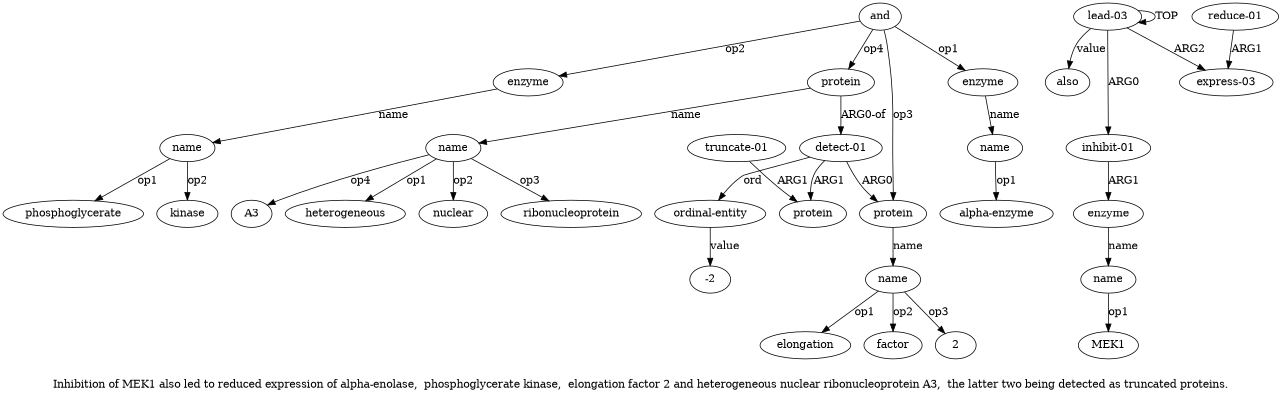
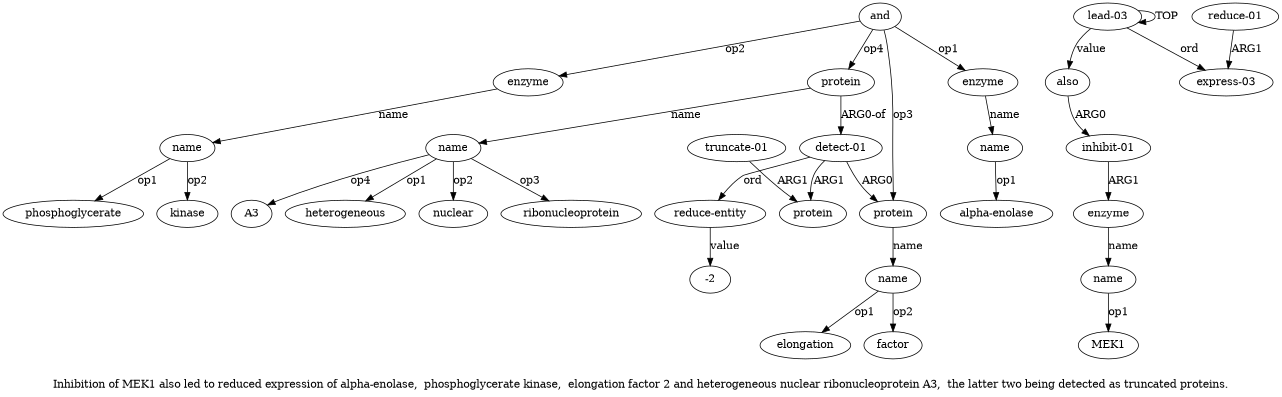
edge "lead-03" -> "express-03": label "ARG2" -> "ord"
edge "lead-03" -> "inhibit-01": now "also" -> "inhibit-01"
node "ordinal-entity": label "ordinal-entity" -> "reduce-entity"
node "alpha-enzyme": label "alpha-enzyme" -> "alpha-enolase"
node "2": removed
